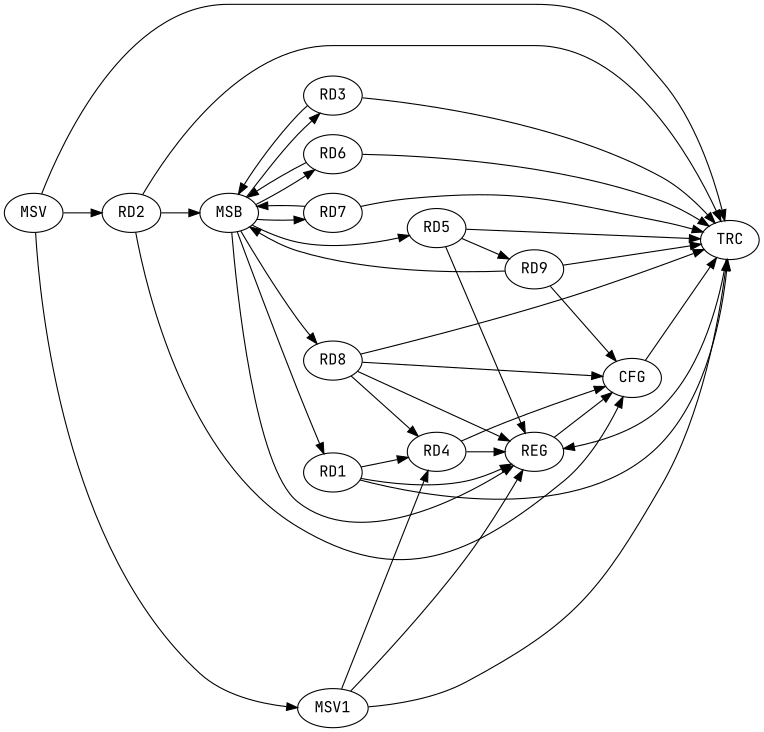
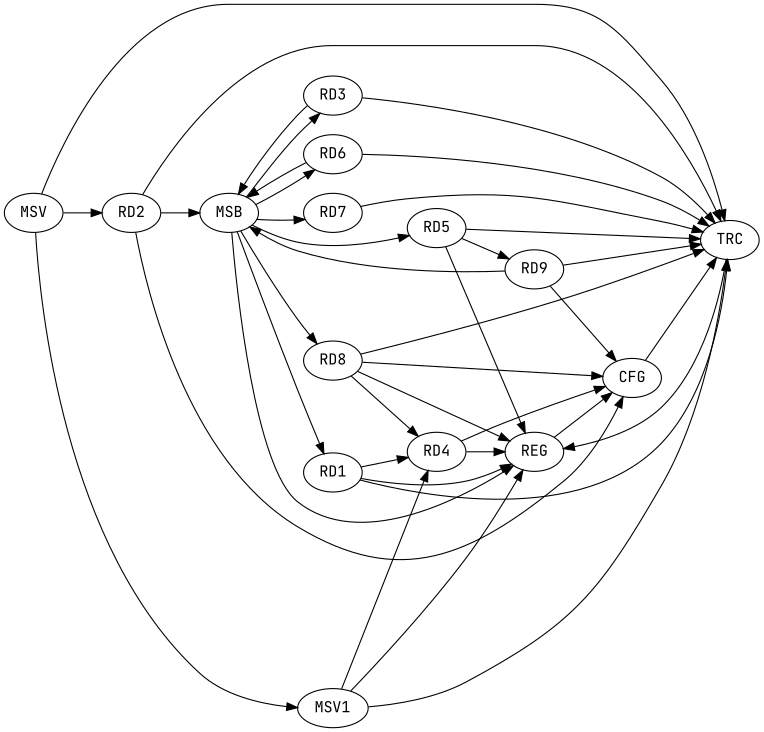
edge "RD7" -> "MSB": removed
